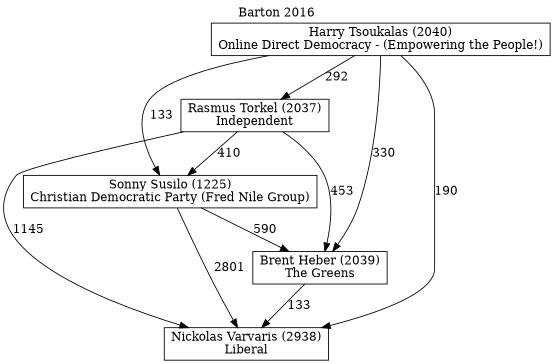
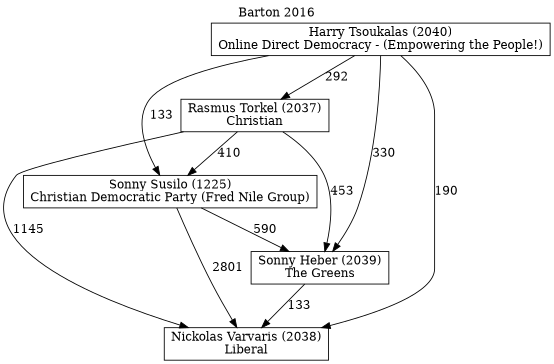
node "Rasmus Torkel (2037) Independent": label "Rasmus Torkel (2037) Independent" -> "Rasmus Torkel (2037) Christian"
node "Brent Heber (2039) The Greens": label "Brent Heber (2039) The Greens" -> "Sonny Heber (2039) The Greens"
node "Nickolas Varvaris (2938) Liberal": label "Nickolas Varvaris (2938) Liberal" -> "Nickolas Varvaris (2038) Liberal"
